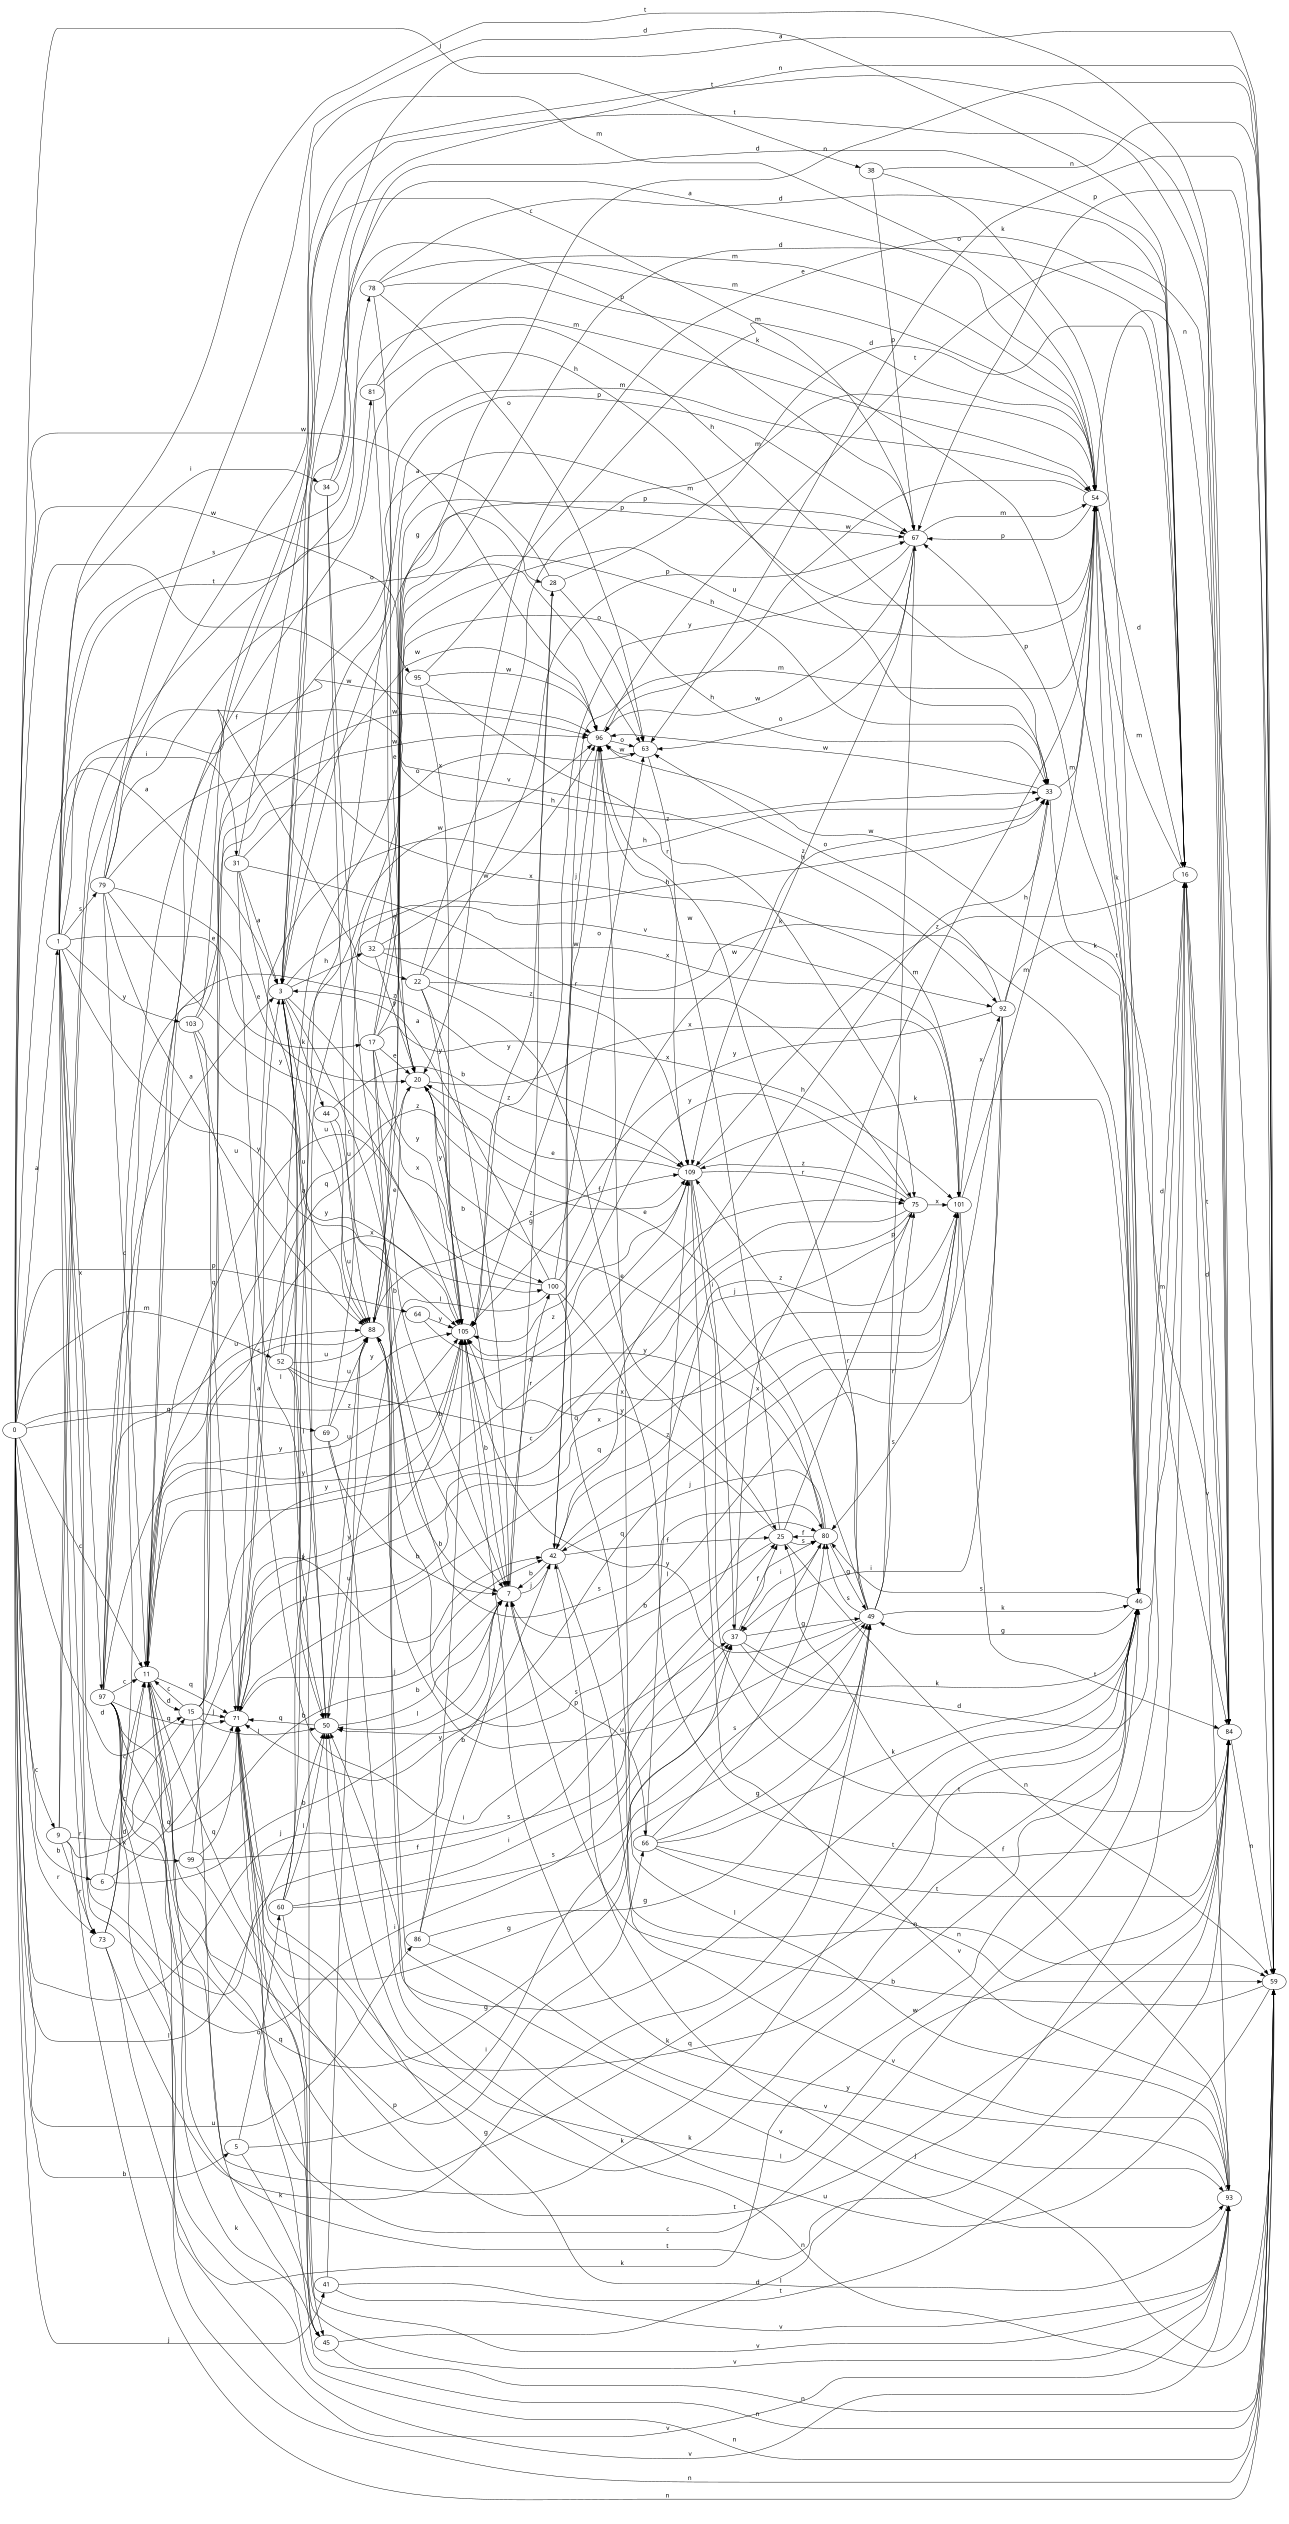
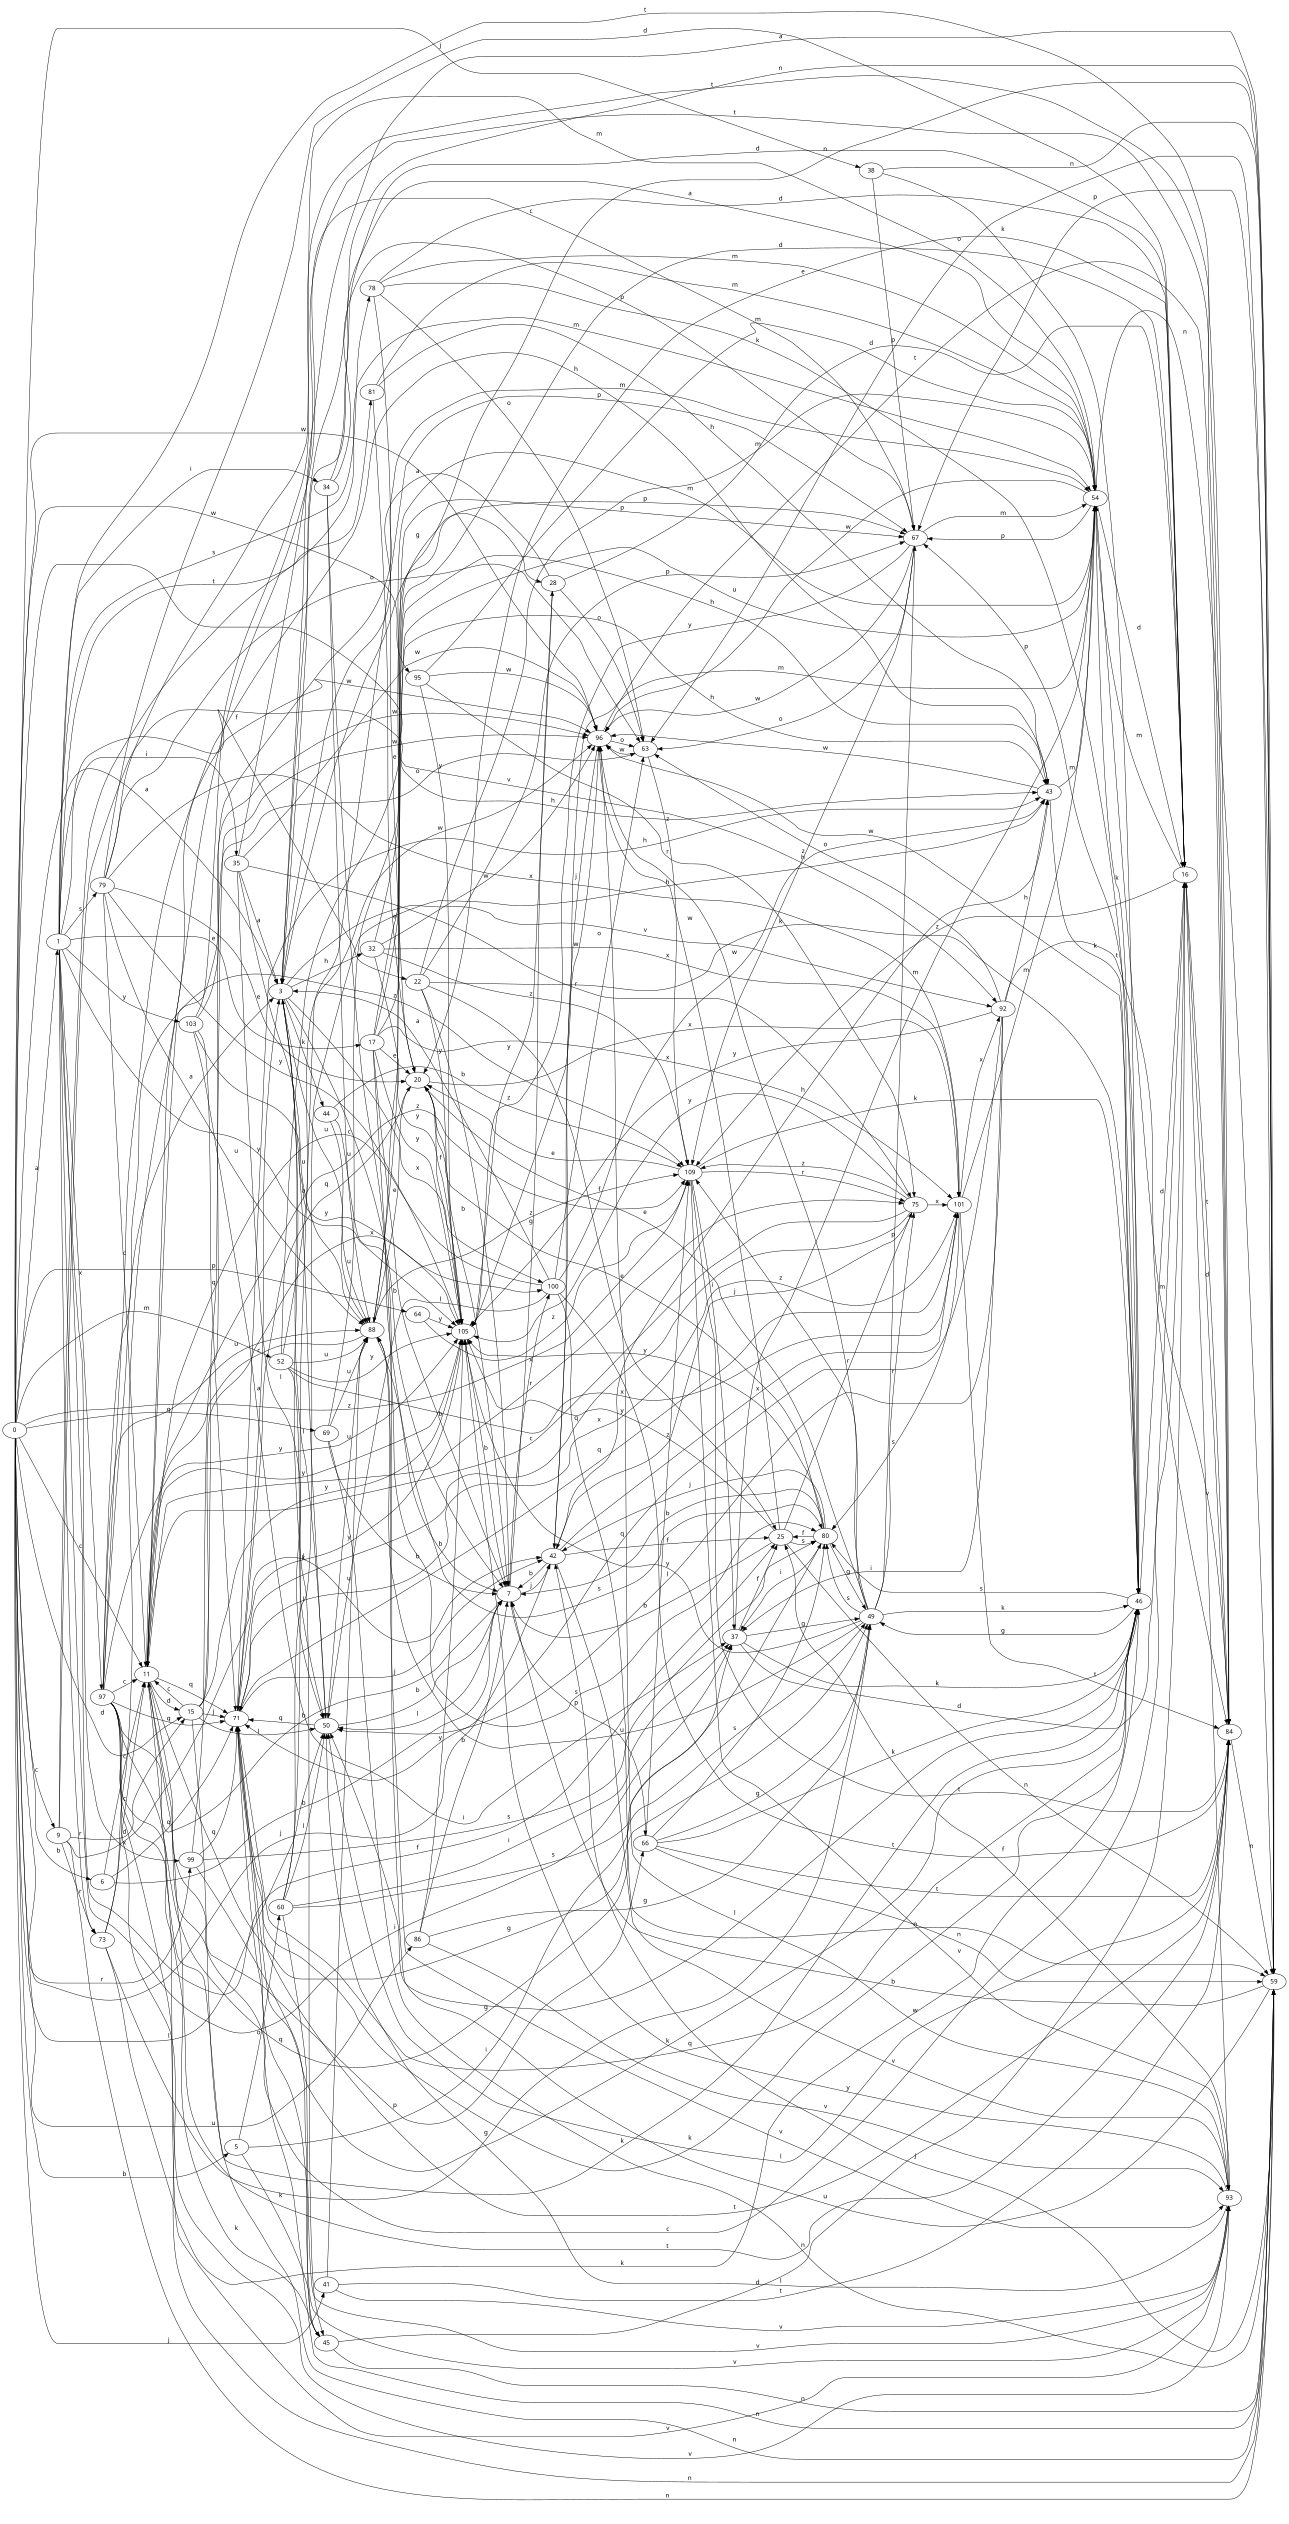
edge "95" -> "105": label "x" -> "y"
node "33": label "33" -> "43"
node "31": label "31" -> "35"
edge "32" -> "20": now "32" -> "105"
edge "20" -> "105": label "y" -> "f"
edge "80" -> "7": added, label "b"
edge "0" -> "73": now "0" -> "99"
